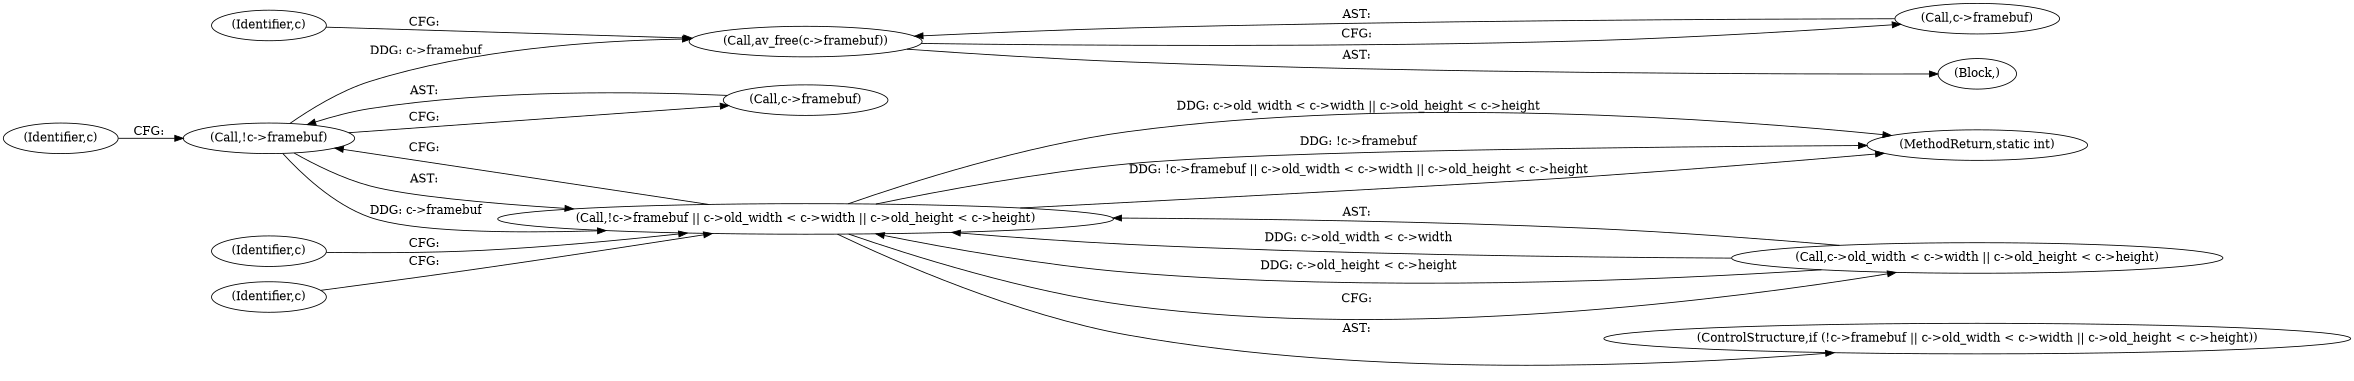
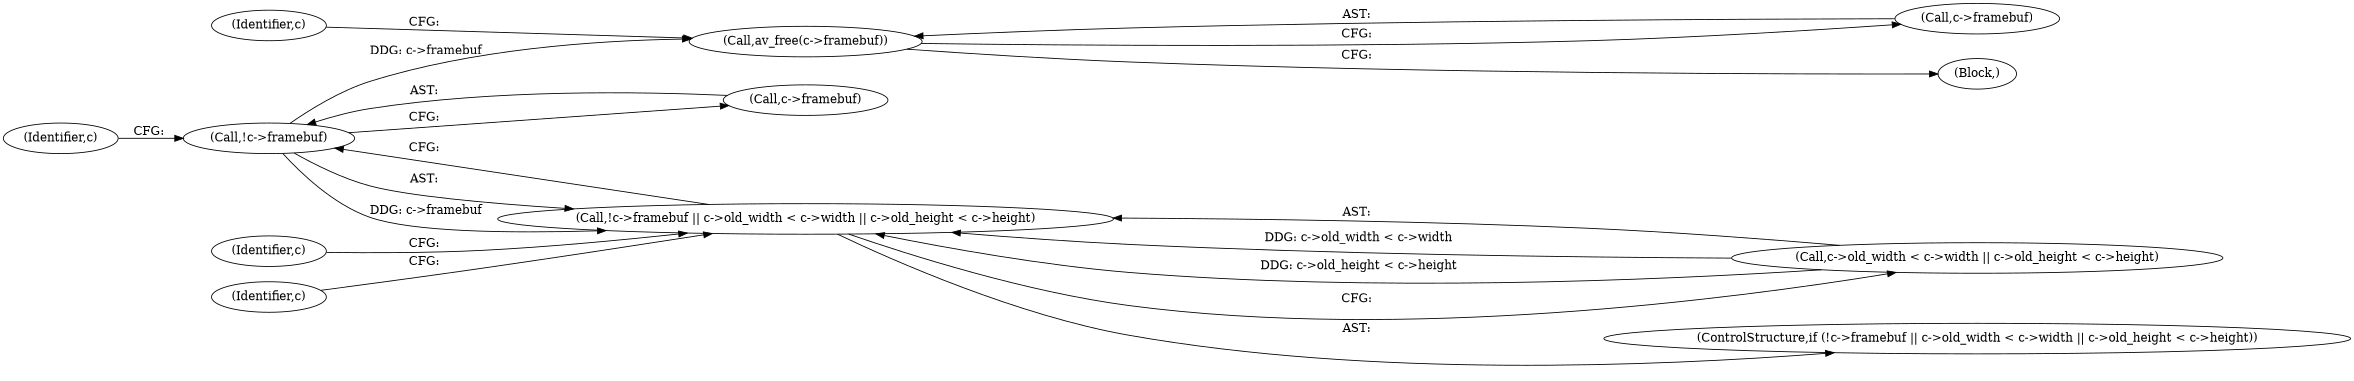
edge "(Call,av_free(c->framebuf))" -> "(Block,)": label "AST: " -> "CFG: "
node "(MethodReturn,static int)": removed
